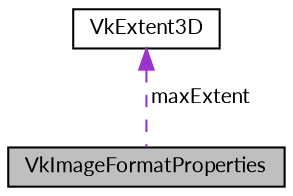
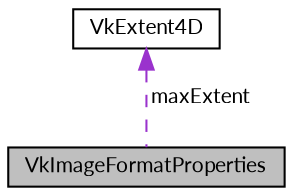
node "VkExtent3D": label "VkExtent3D" -> "VkExtent4D"
